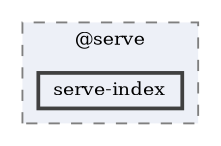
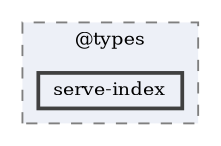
cluster "@serve": label "@serve" -> "@types"
